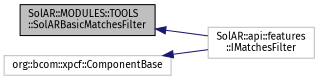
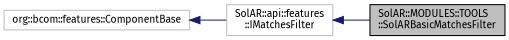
edge "SolAR::api::features ::IMatchesFilter" -> "SolAR::MODULES::TOOLS ::SolARBasicMatchesFilter": reversed
node "org::bcom::xpcf::ComponentBase": label "org::bcom::xpcf::ComponentBase" -> "org::bcom::features::ComponentBase"
